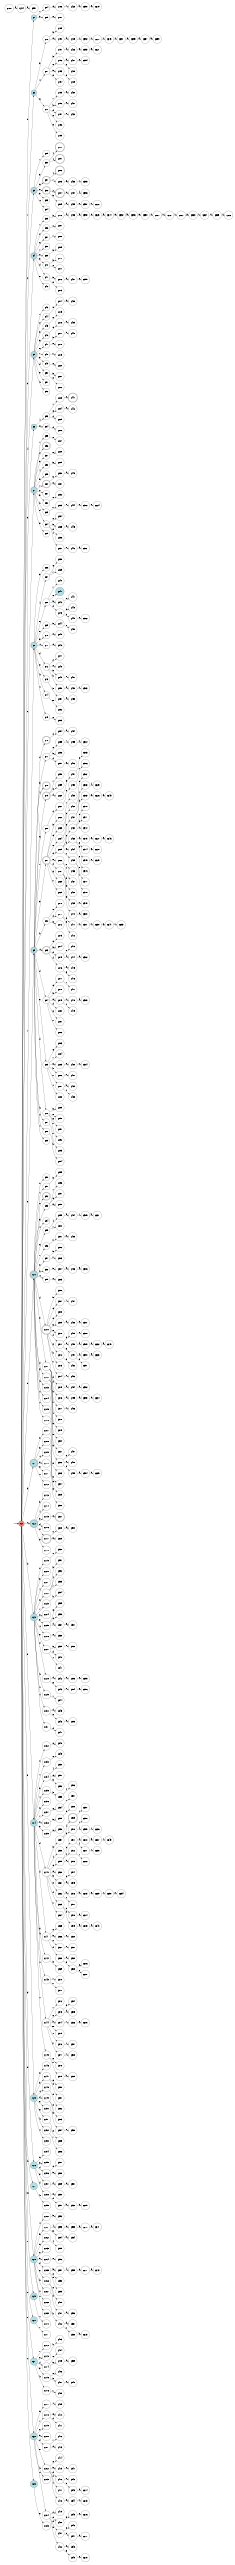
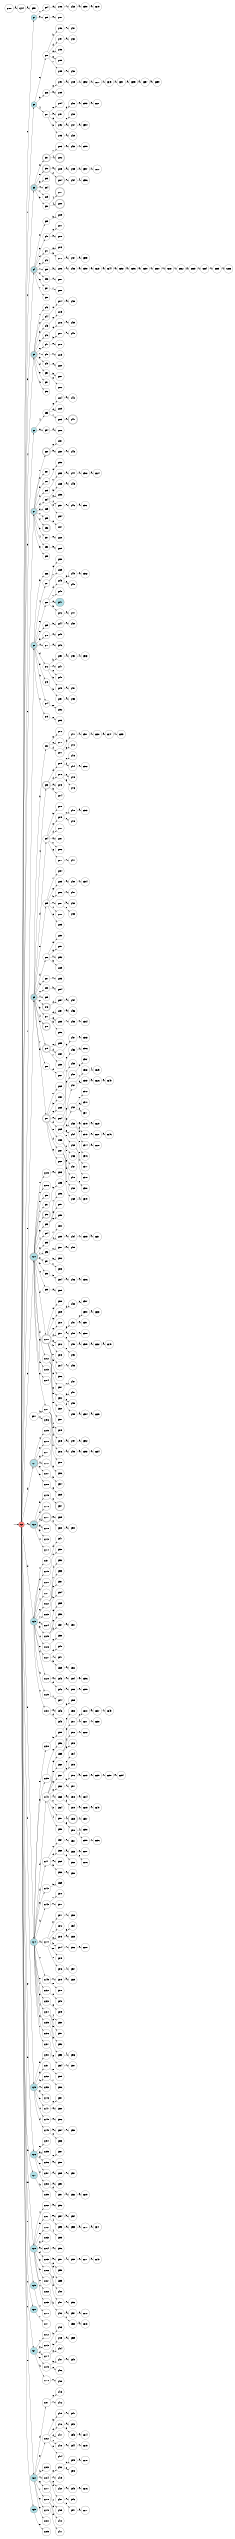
edge "q101" -> "q317": reversed
node "q612": added
